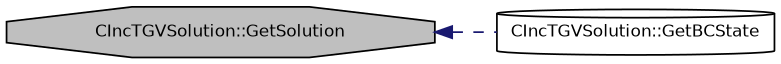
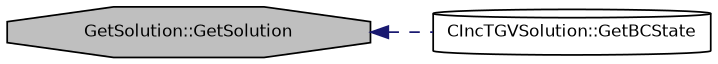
node "CIncTGVSolution::GetSolution": label "CIncTGVSolution::GetSolution" -> "GetSolution::GetSolution"
